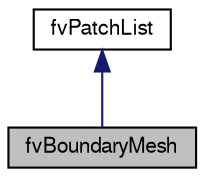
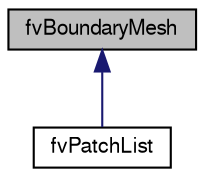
edge "fvBoundaryMesh" -> "fvPatchList": reversed
